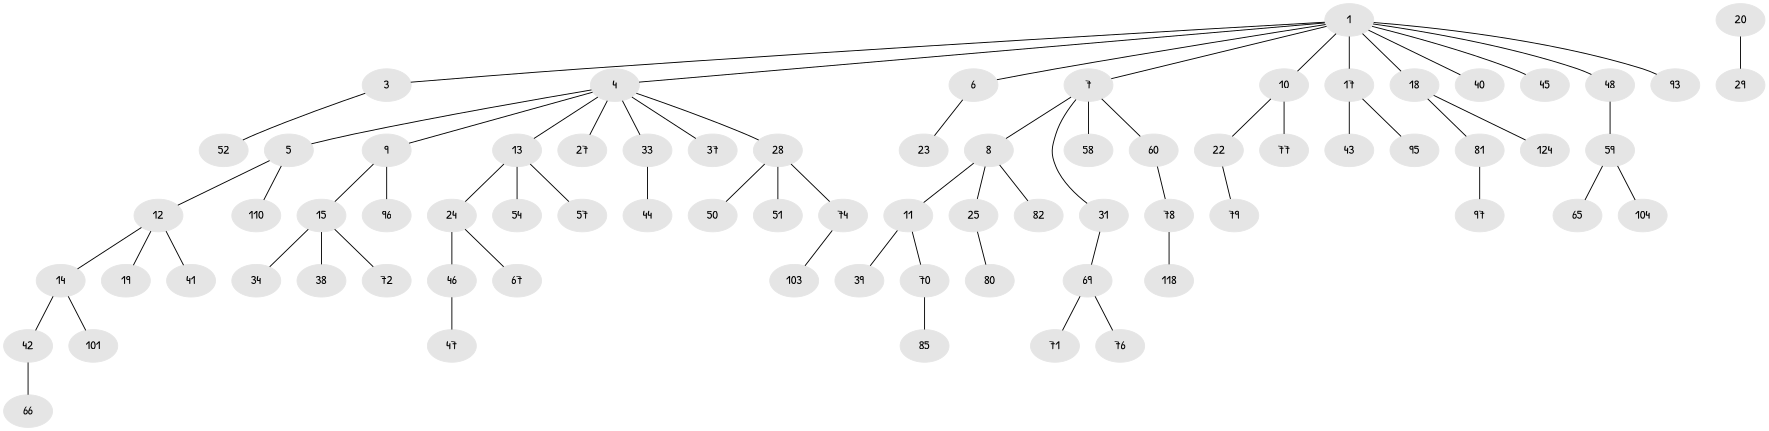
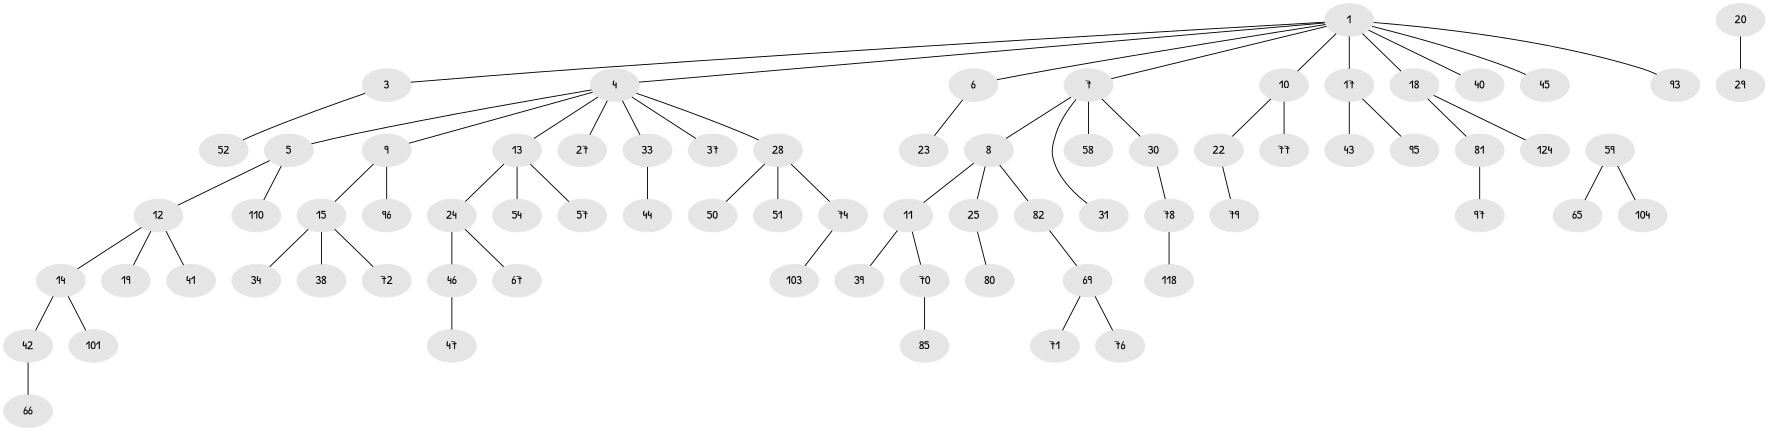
node "48": removed
node "60": label "60" -> "30"
edge "31" -- "69": now "82" -- "69"
